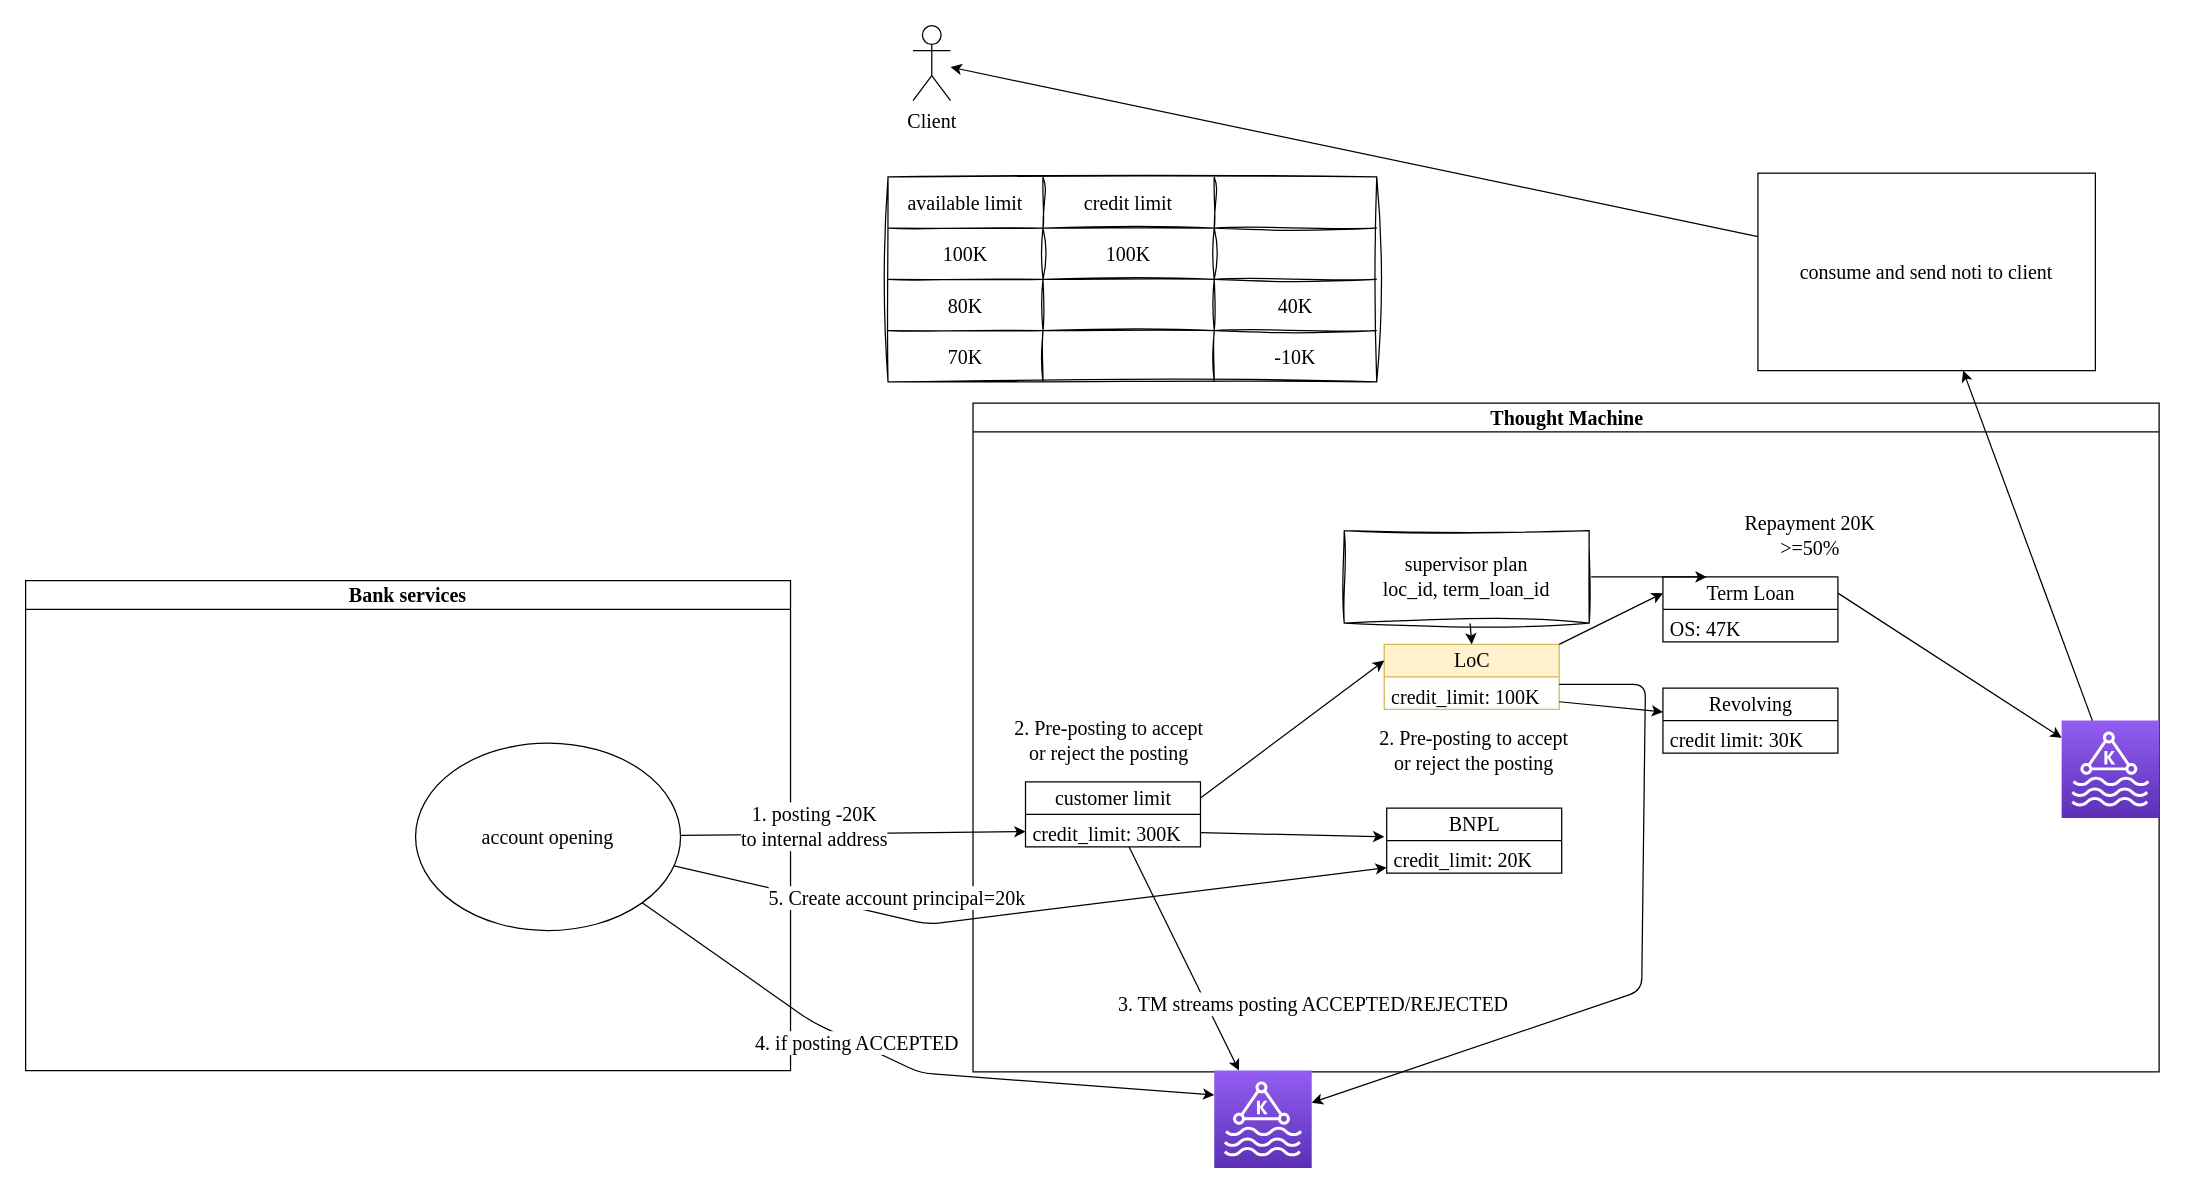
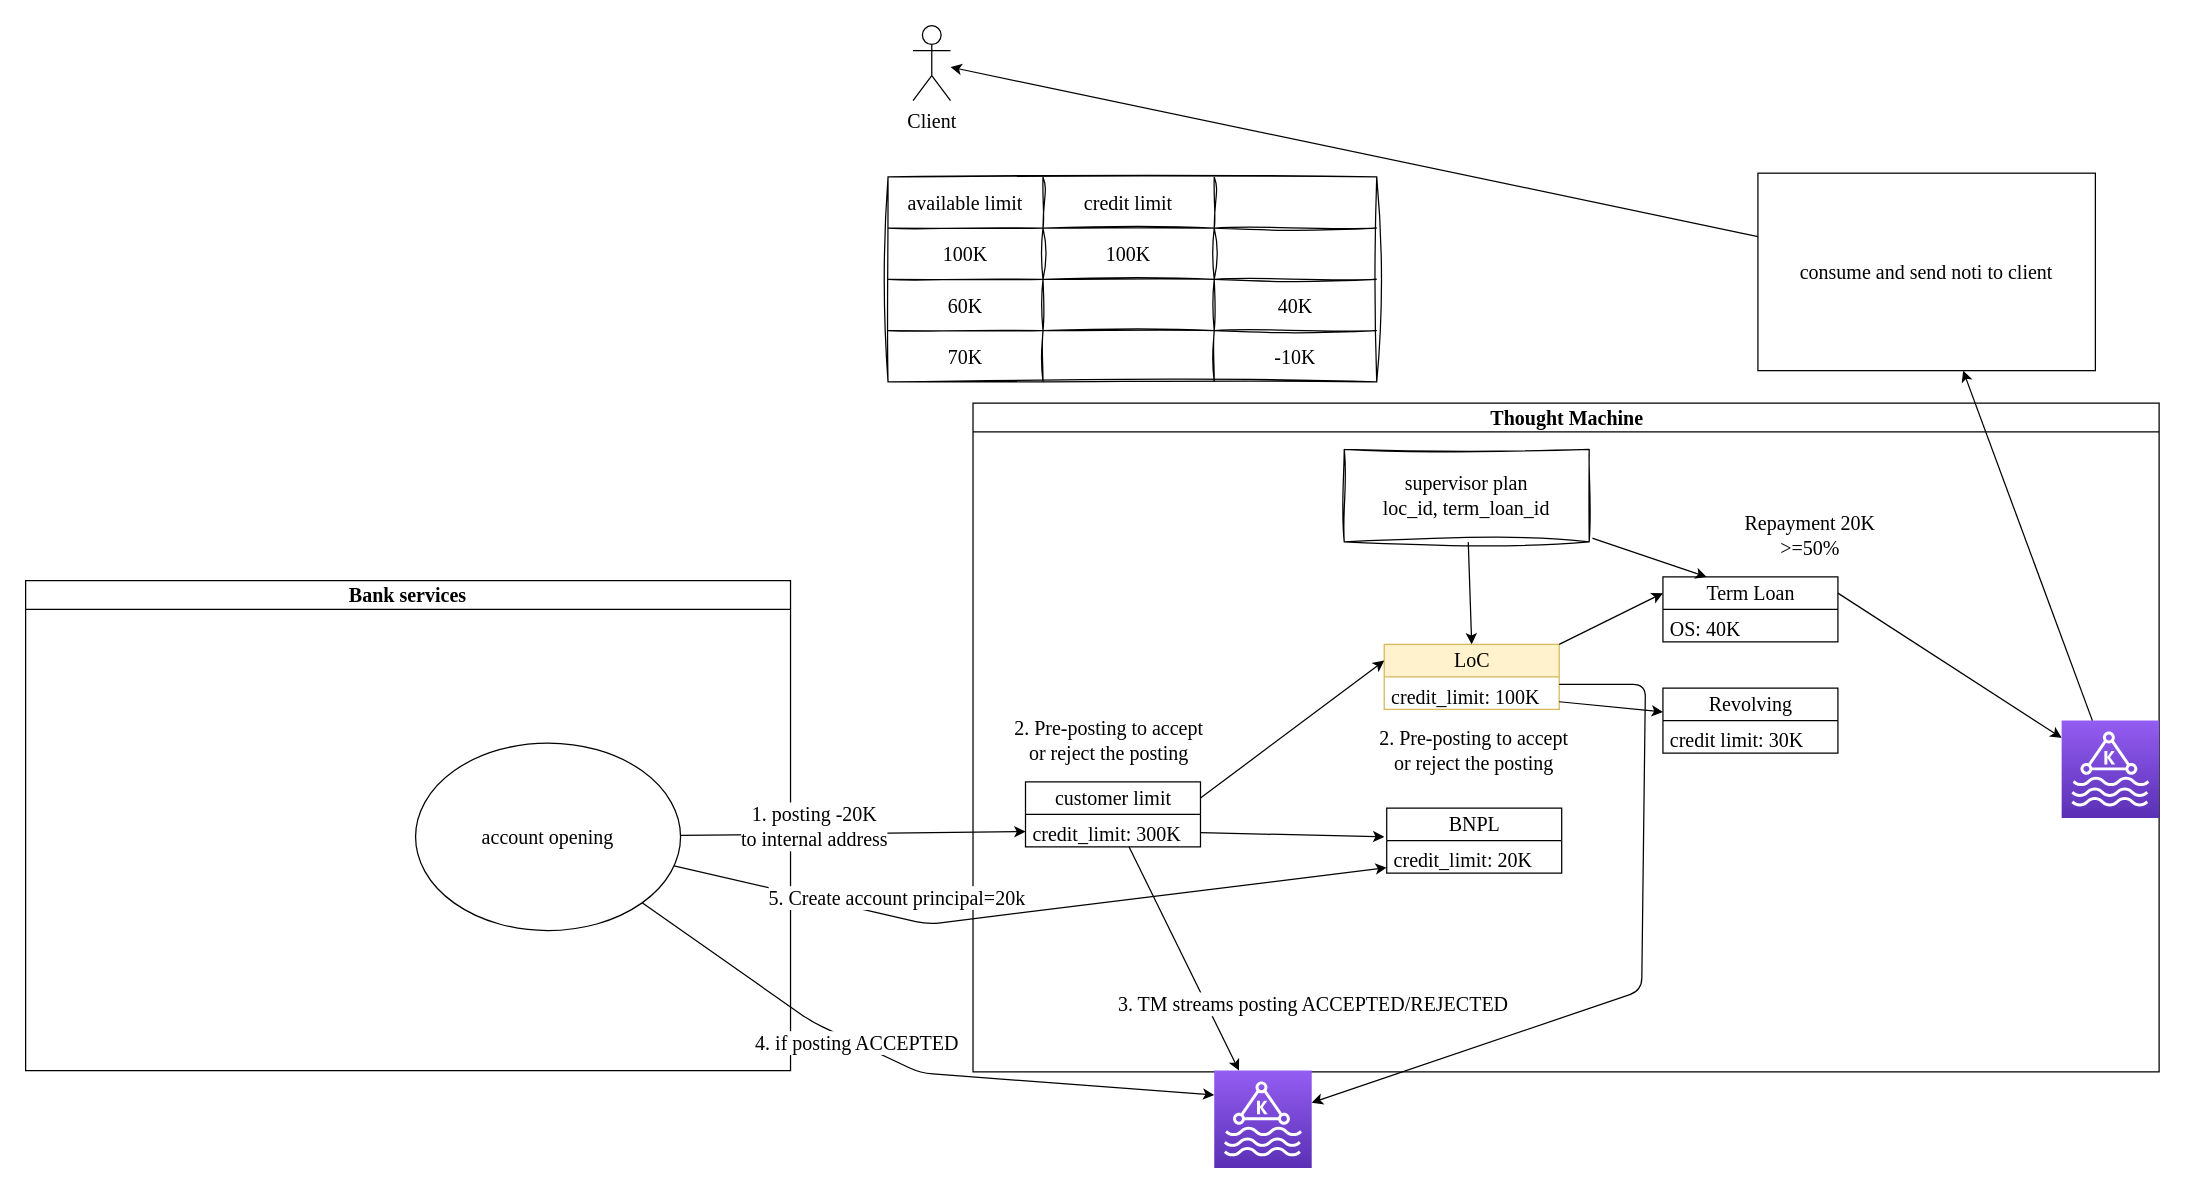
node "80K": label "80K" -> "60K"
node "supervisor plan loc_id, term_loan_id": moved (1467, 577) -> (1467, 496)
node "OS: 47K": label "OS: 47K" -> "OS: 40K"
